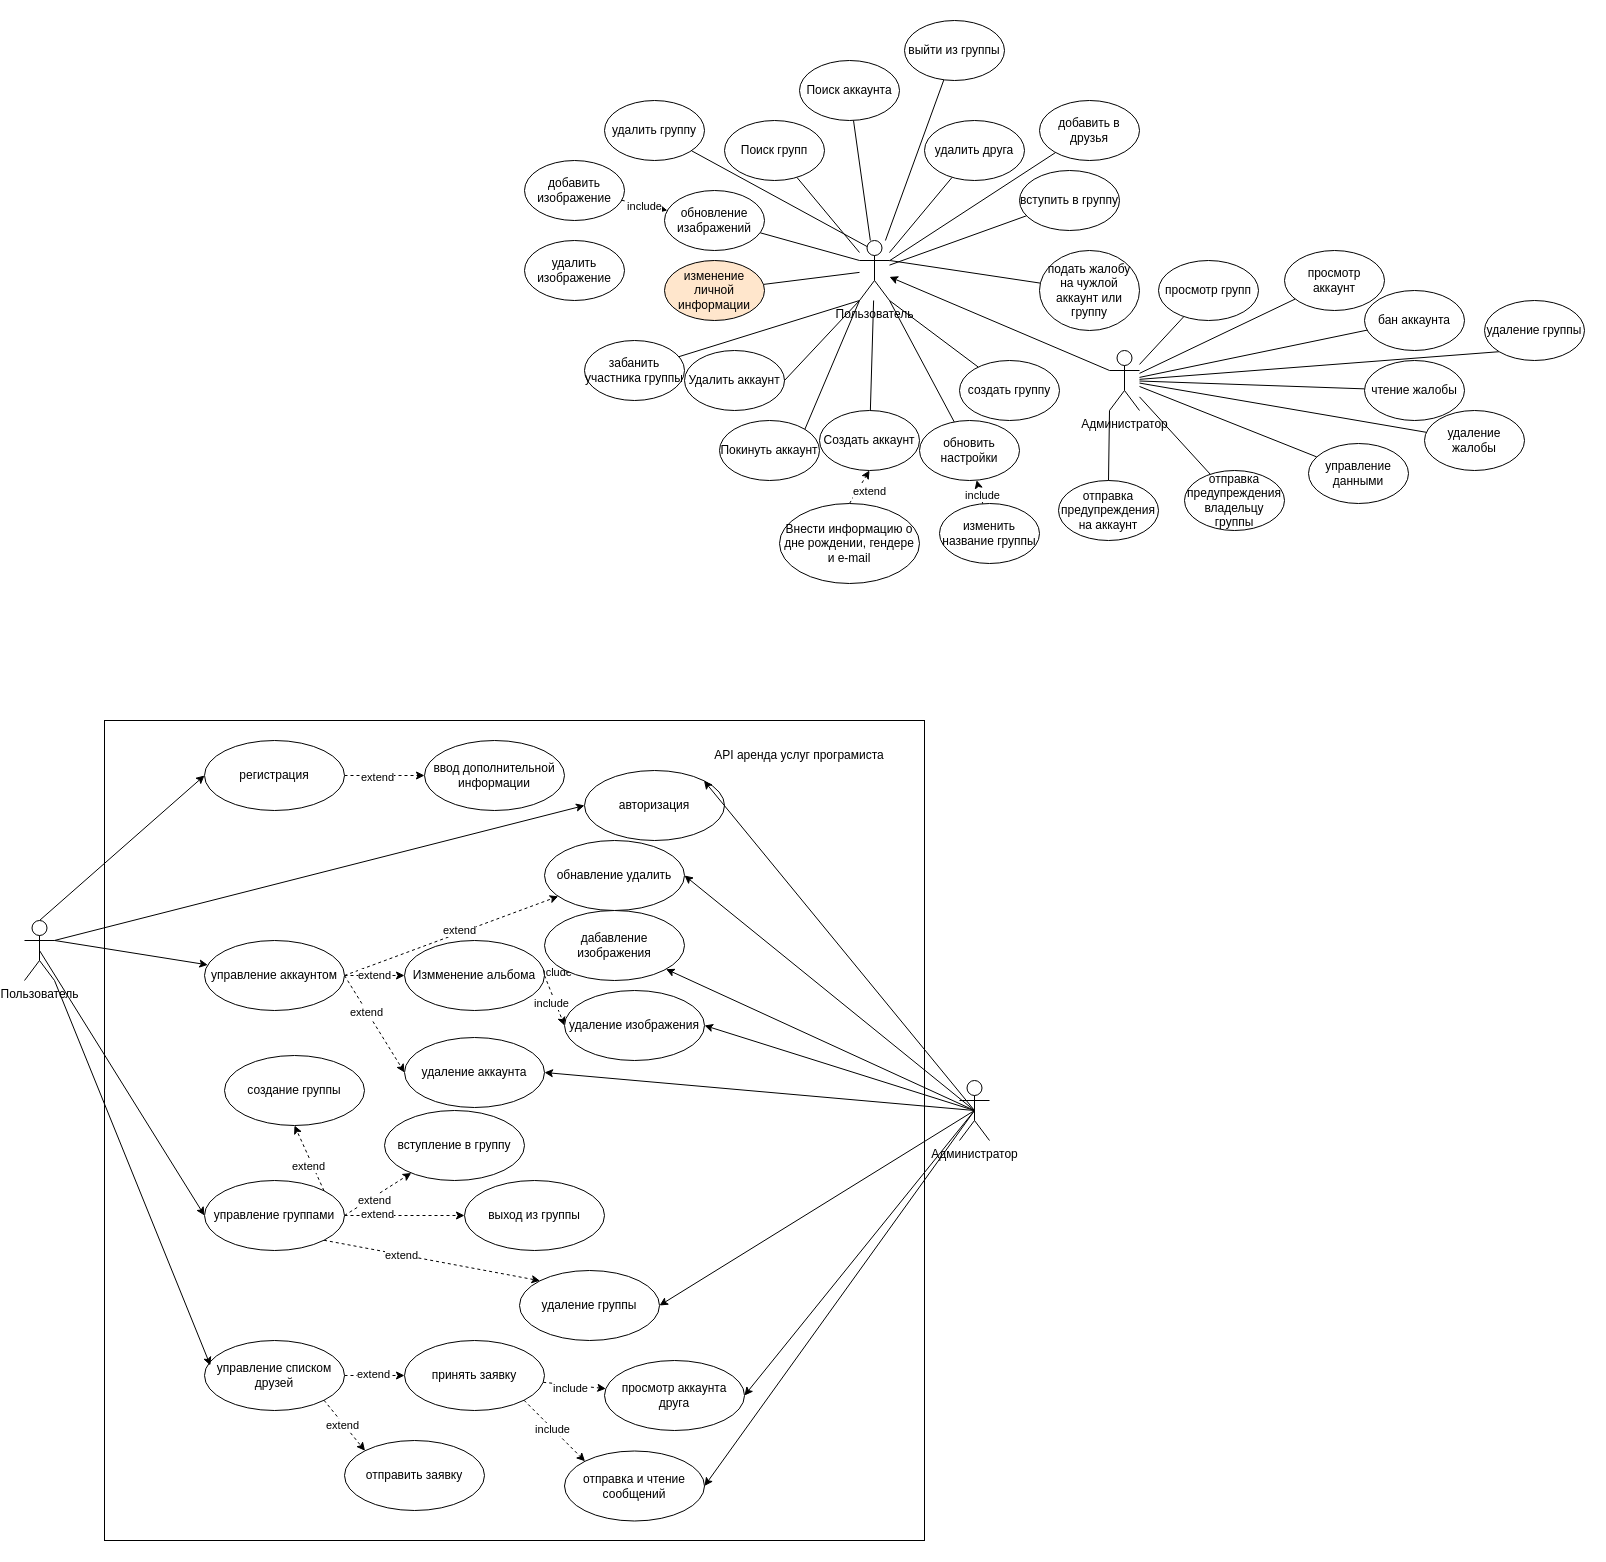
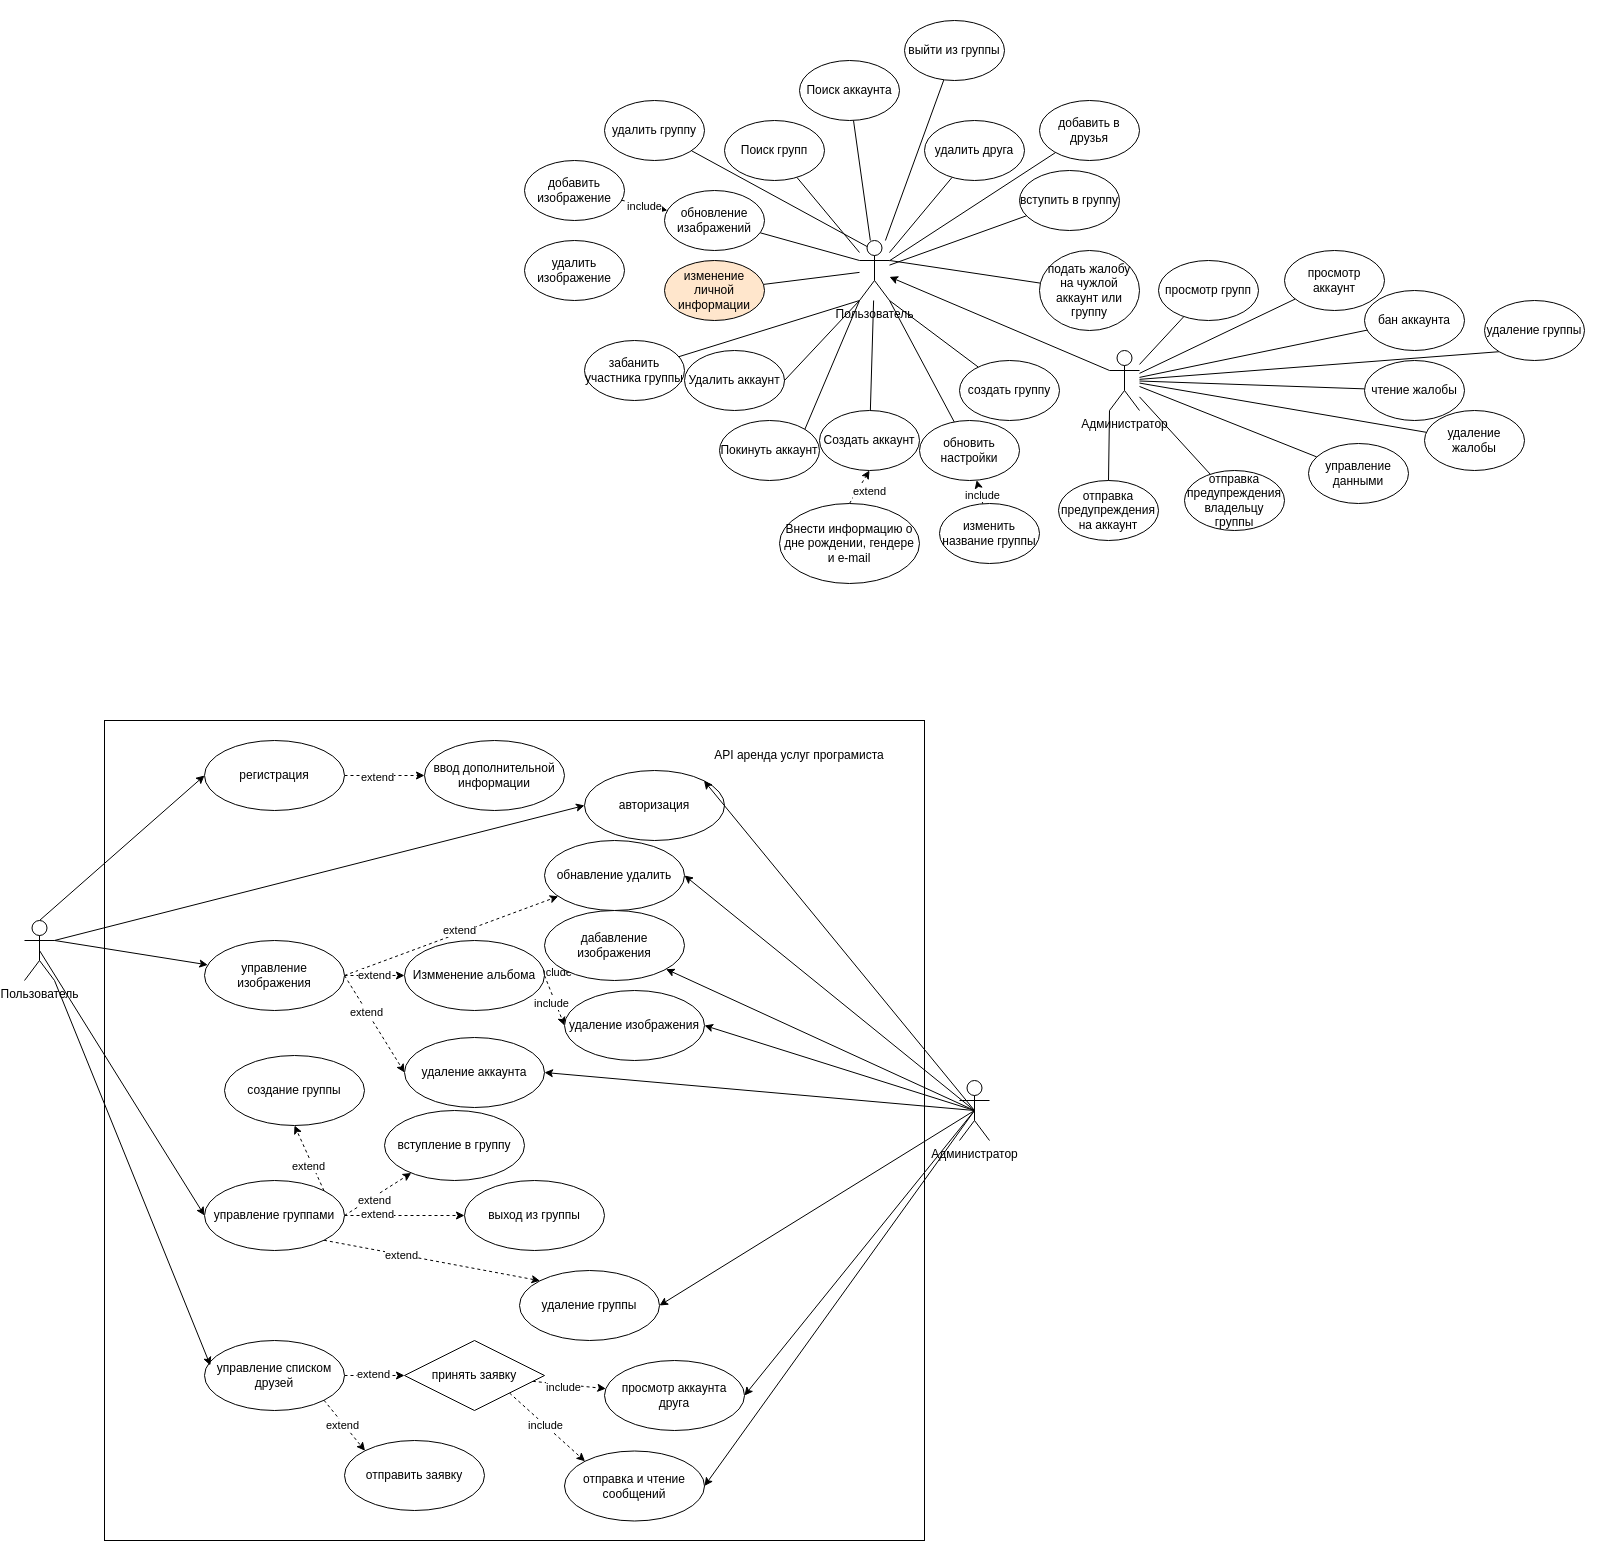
node "управление аккаунтом": label "управление аккаунтом" -> "управление изображения"
node "принять заявку": shape ellipse -> diamond
